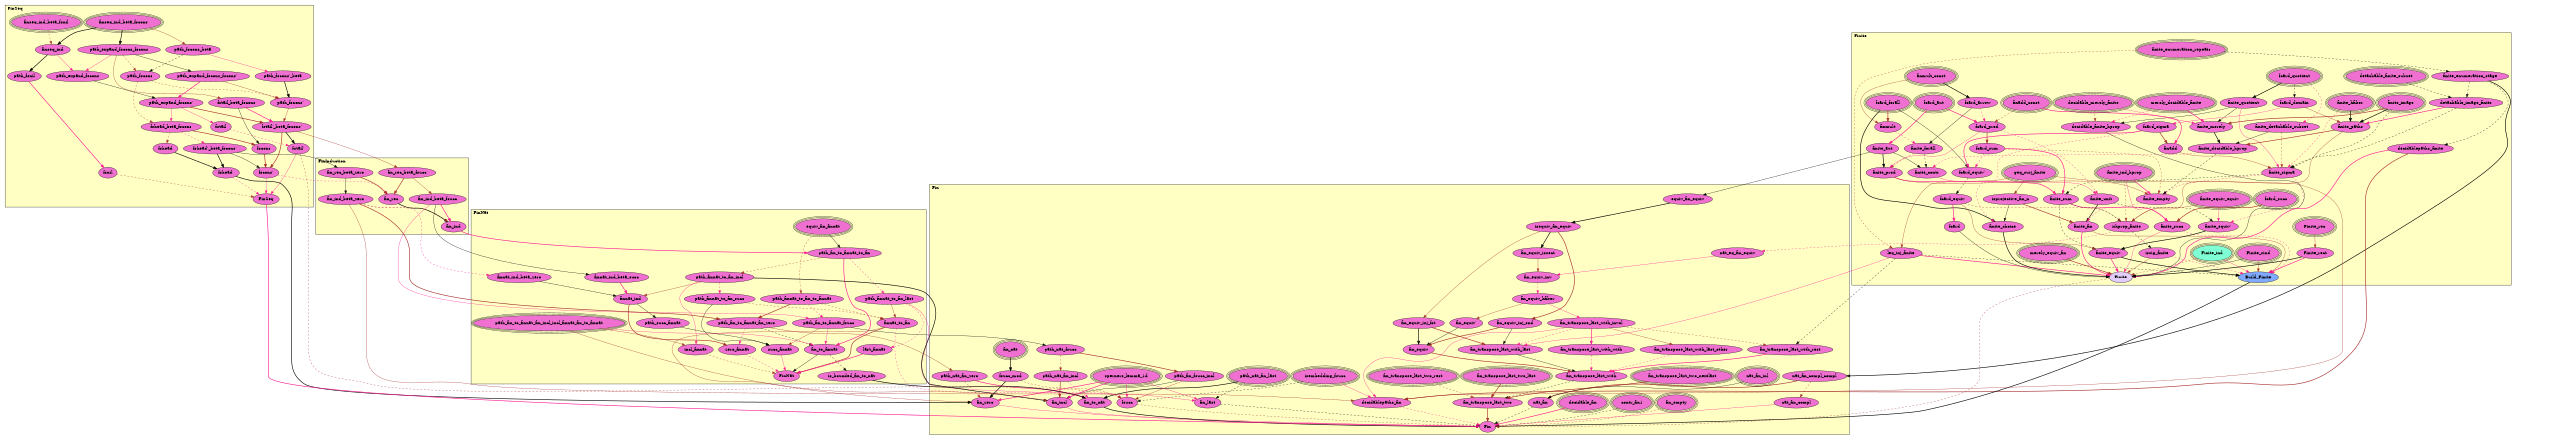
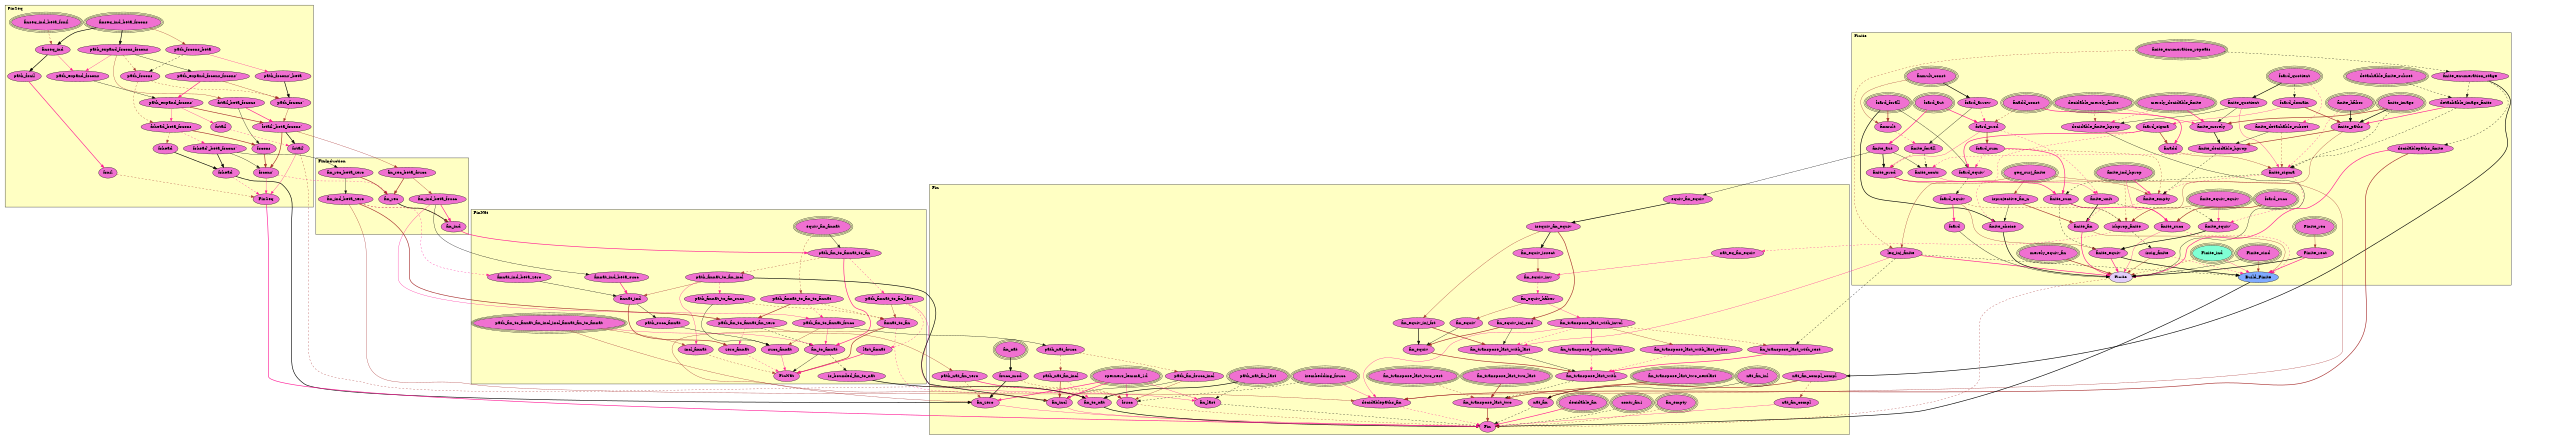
edge "fcard_domain" -> "finite_paths": style solid -> bold
edge "path_nat_fsucc" -> "path_fin_fsucc_incl": style bold -> dashed
